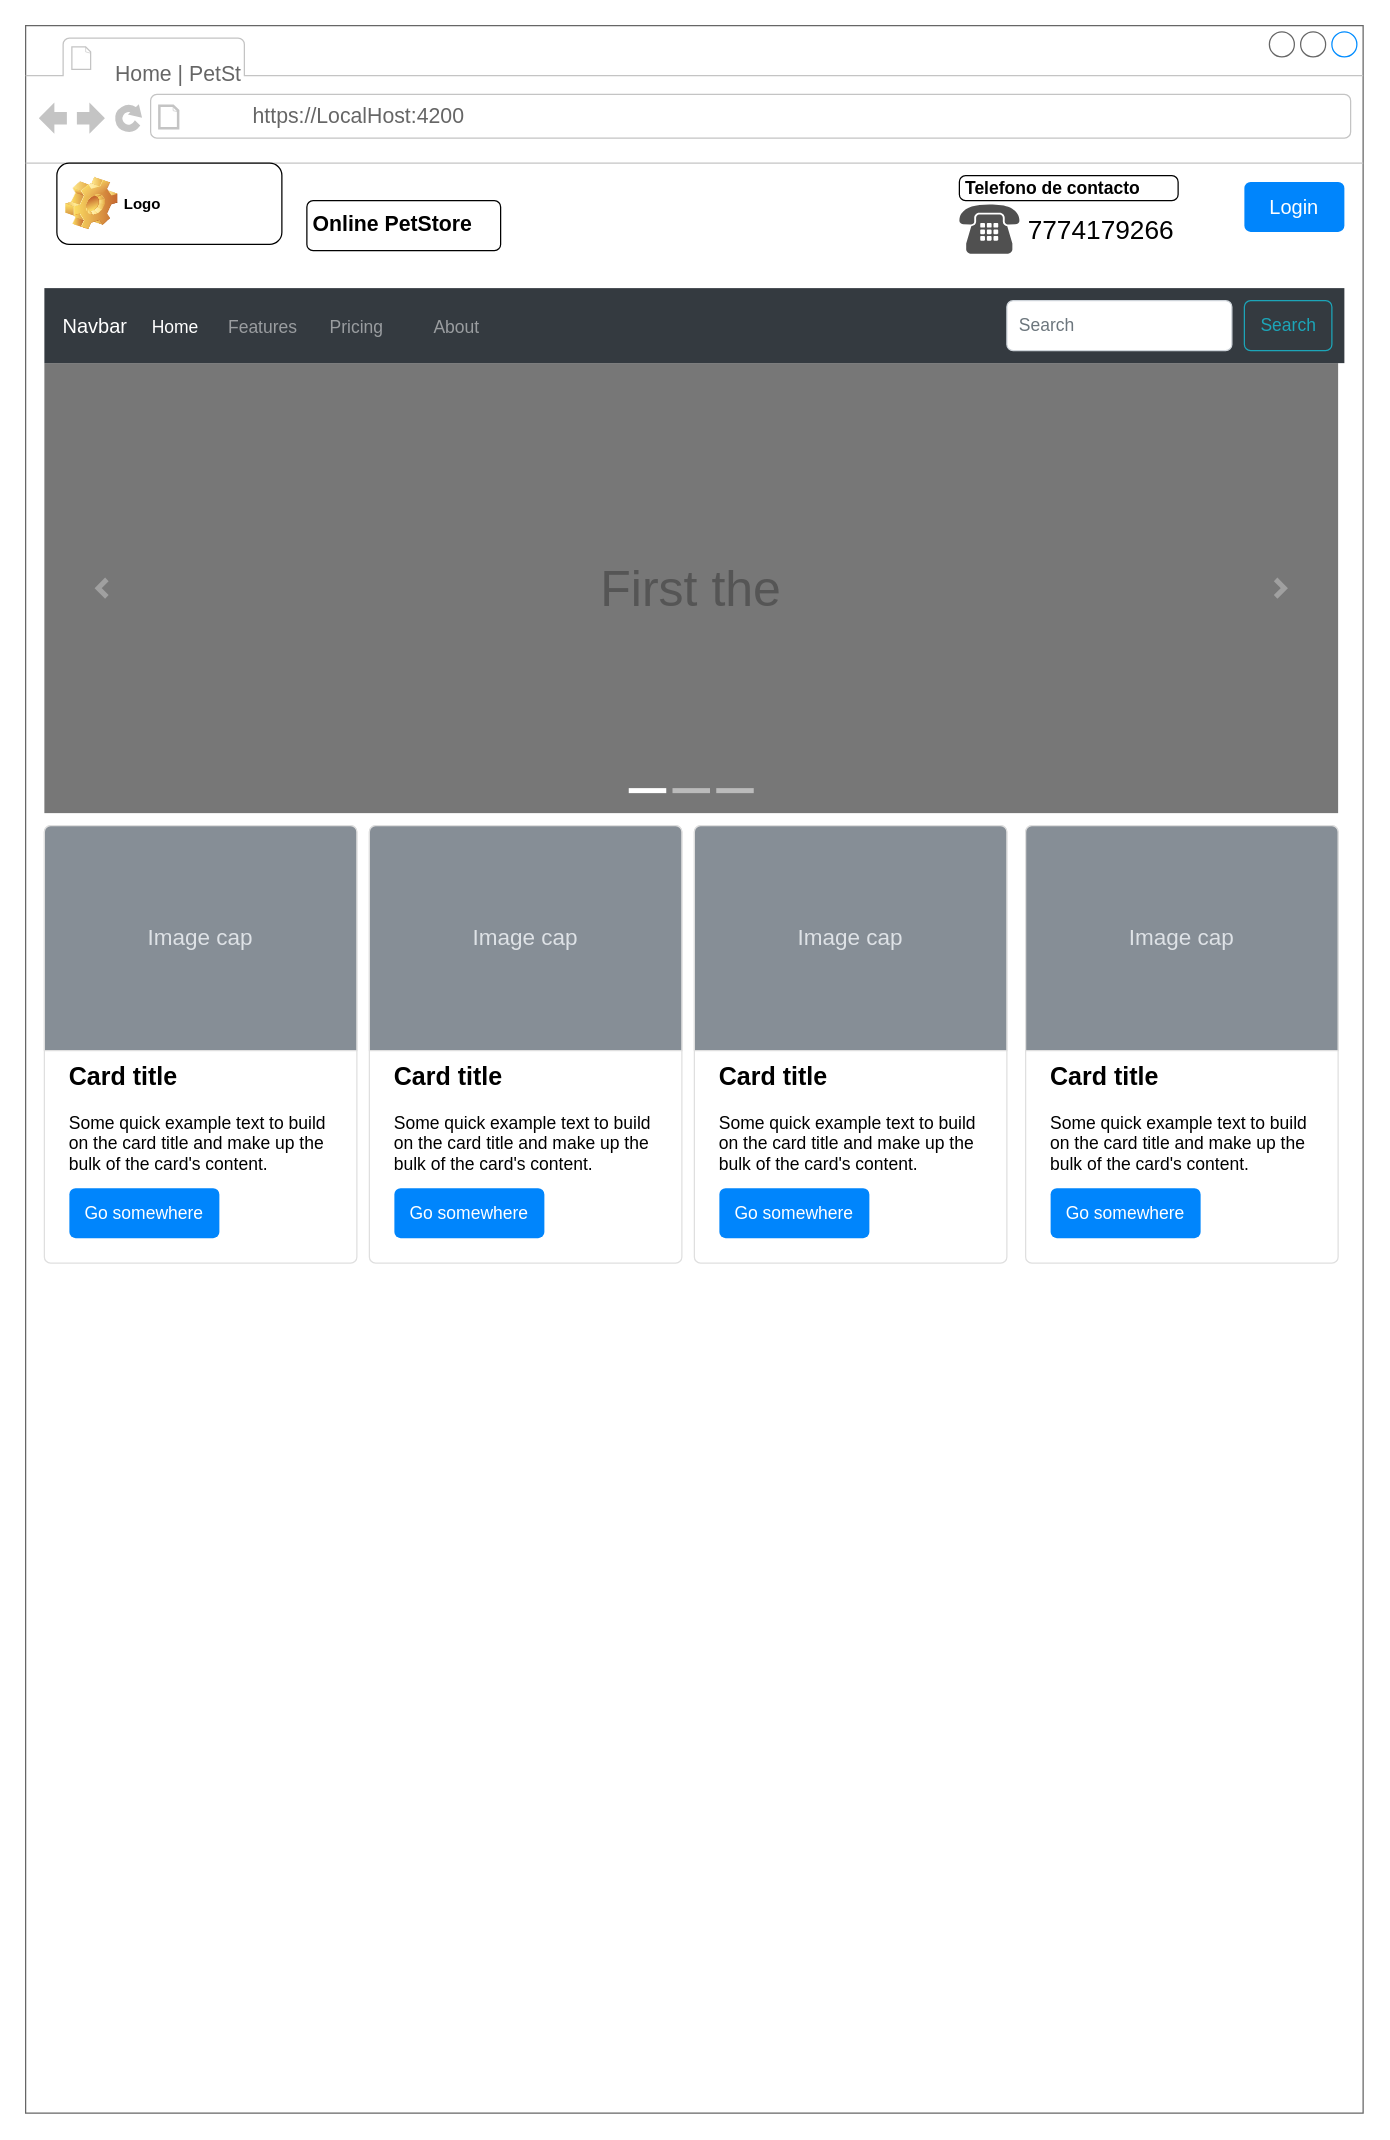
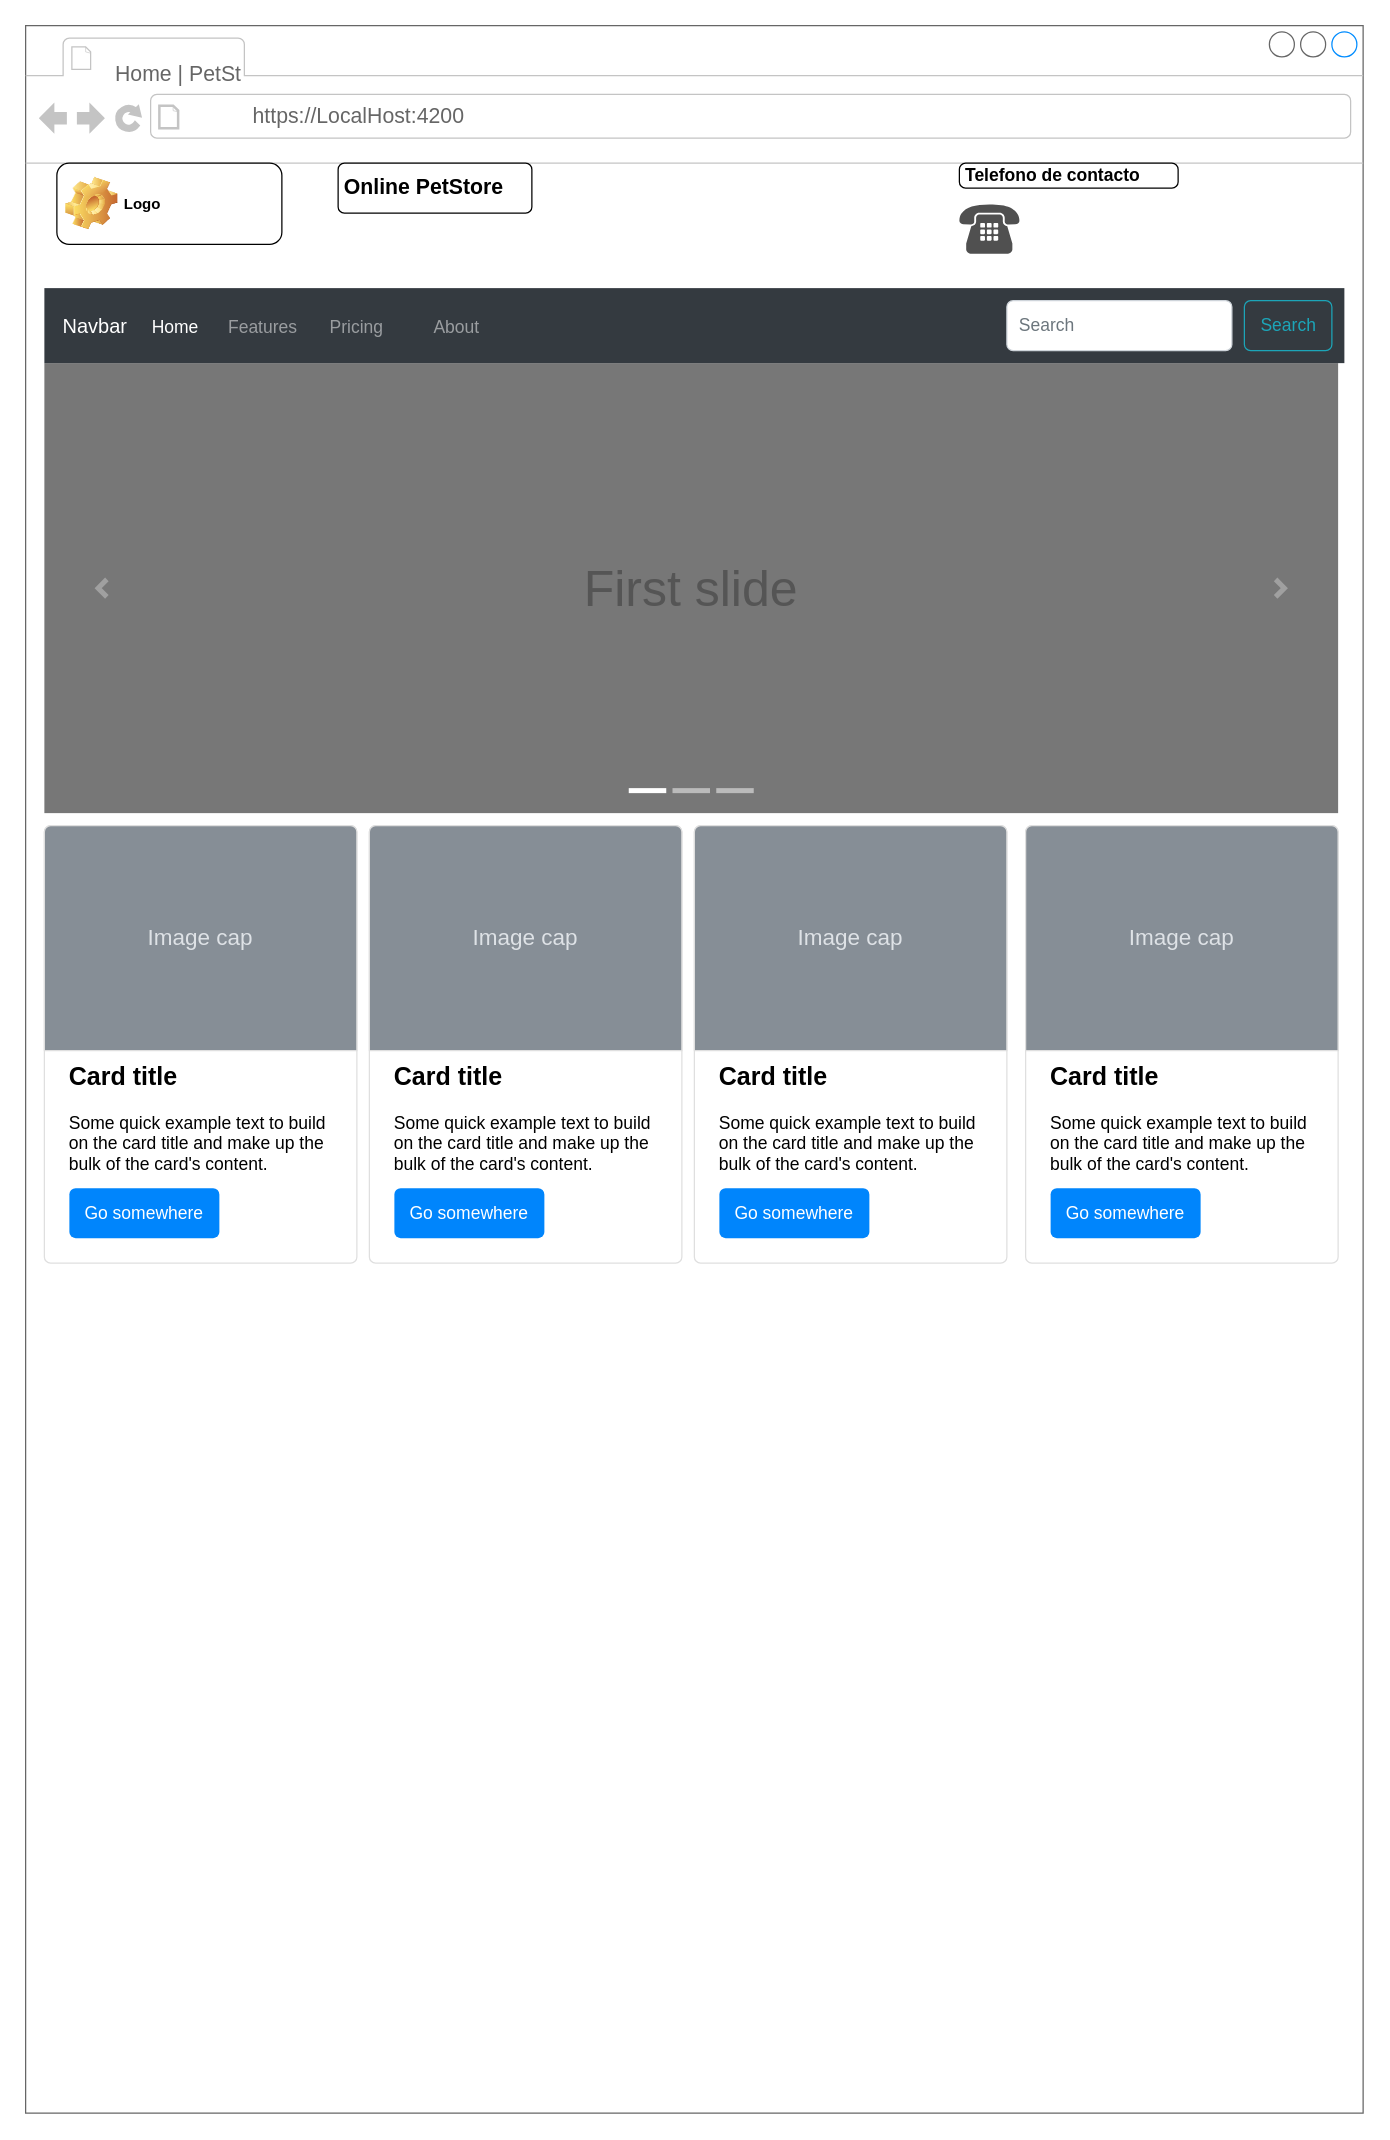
node "Telefono de contacto": moved (1069, 188) -> (1069, 176)
node "Login": removed
node "Online PetStore": moved (404, 226) -> (435, 188)
node "7774179266": removed
node "First the": label "First the" -> "First slide"
